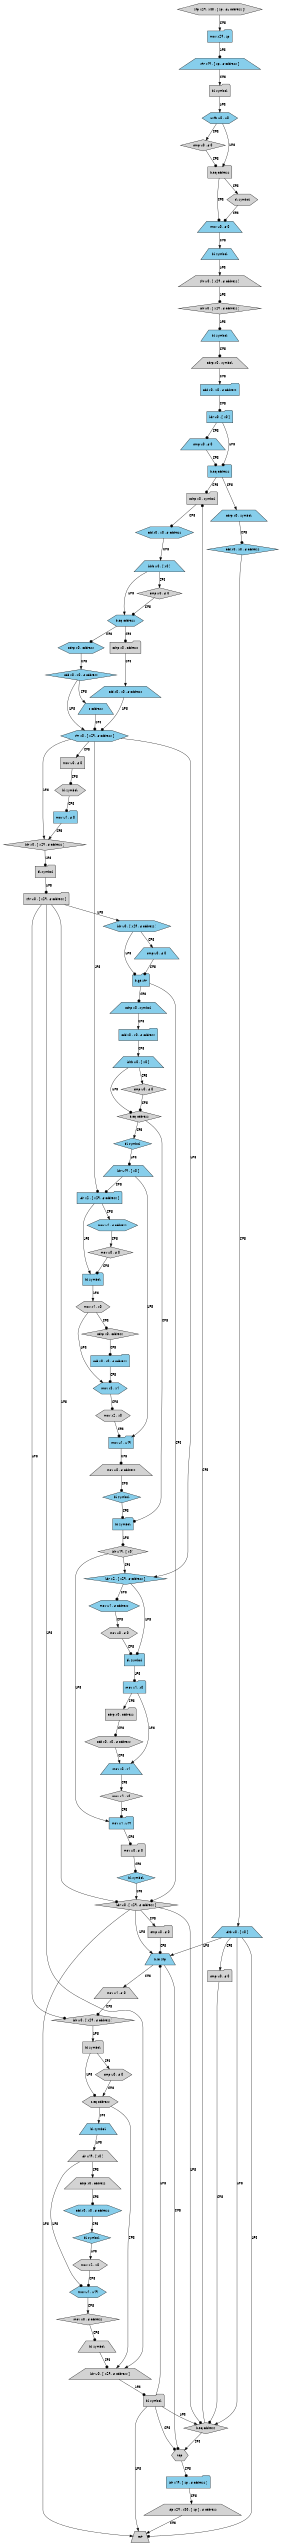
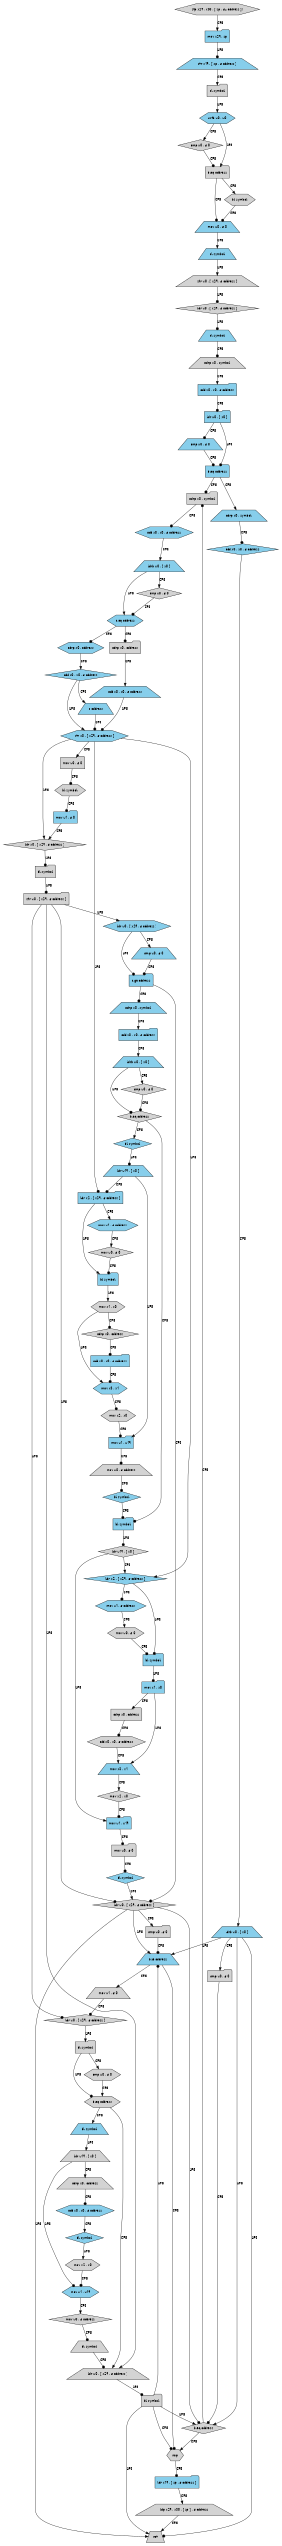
node "b.ge str": label "b.ge str" -> "b.ge address"
node "b.le stp": label "b.le stp" -> "b.le address"
